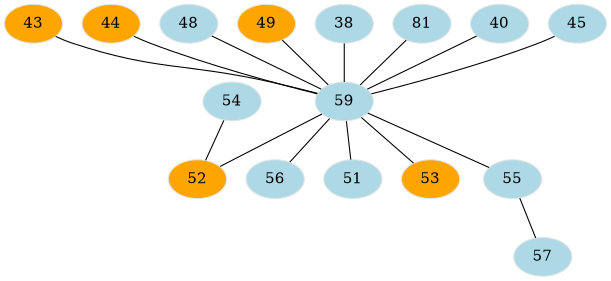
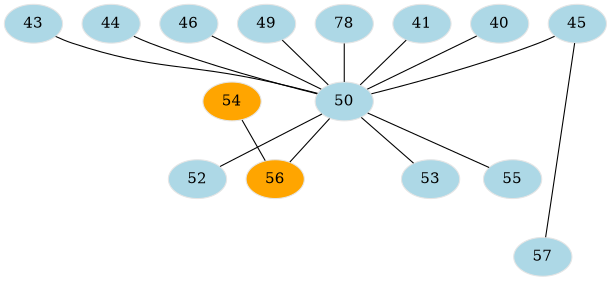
node "43": fillcolor orange -> lightblue
node "44": fillcolor orange -> lightblue
node "48": label "48" -> "46"
node "49": fillcolor orange -> lightblue
node "38": label "38" -> "78"
node "81": label "81" -> "41"
node "54": fillcolor lightblue -> orange
node "59": label "59" -> "50"
edge "54" -- "52": now "54" -- "56"
node "52": fillcolor orange -> lightblue
node "56": fillcolor lightblue -> orange
node "51": removed
node "53": fillcolor orange -> lightblue
edge "55" -- "57": now "45" -- "57"
